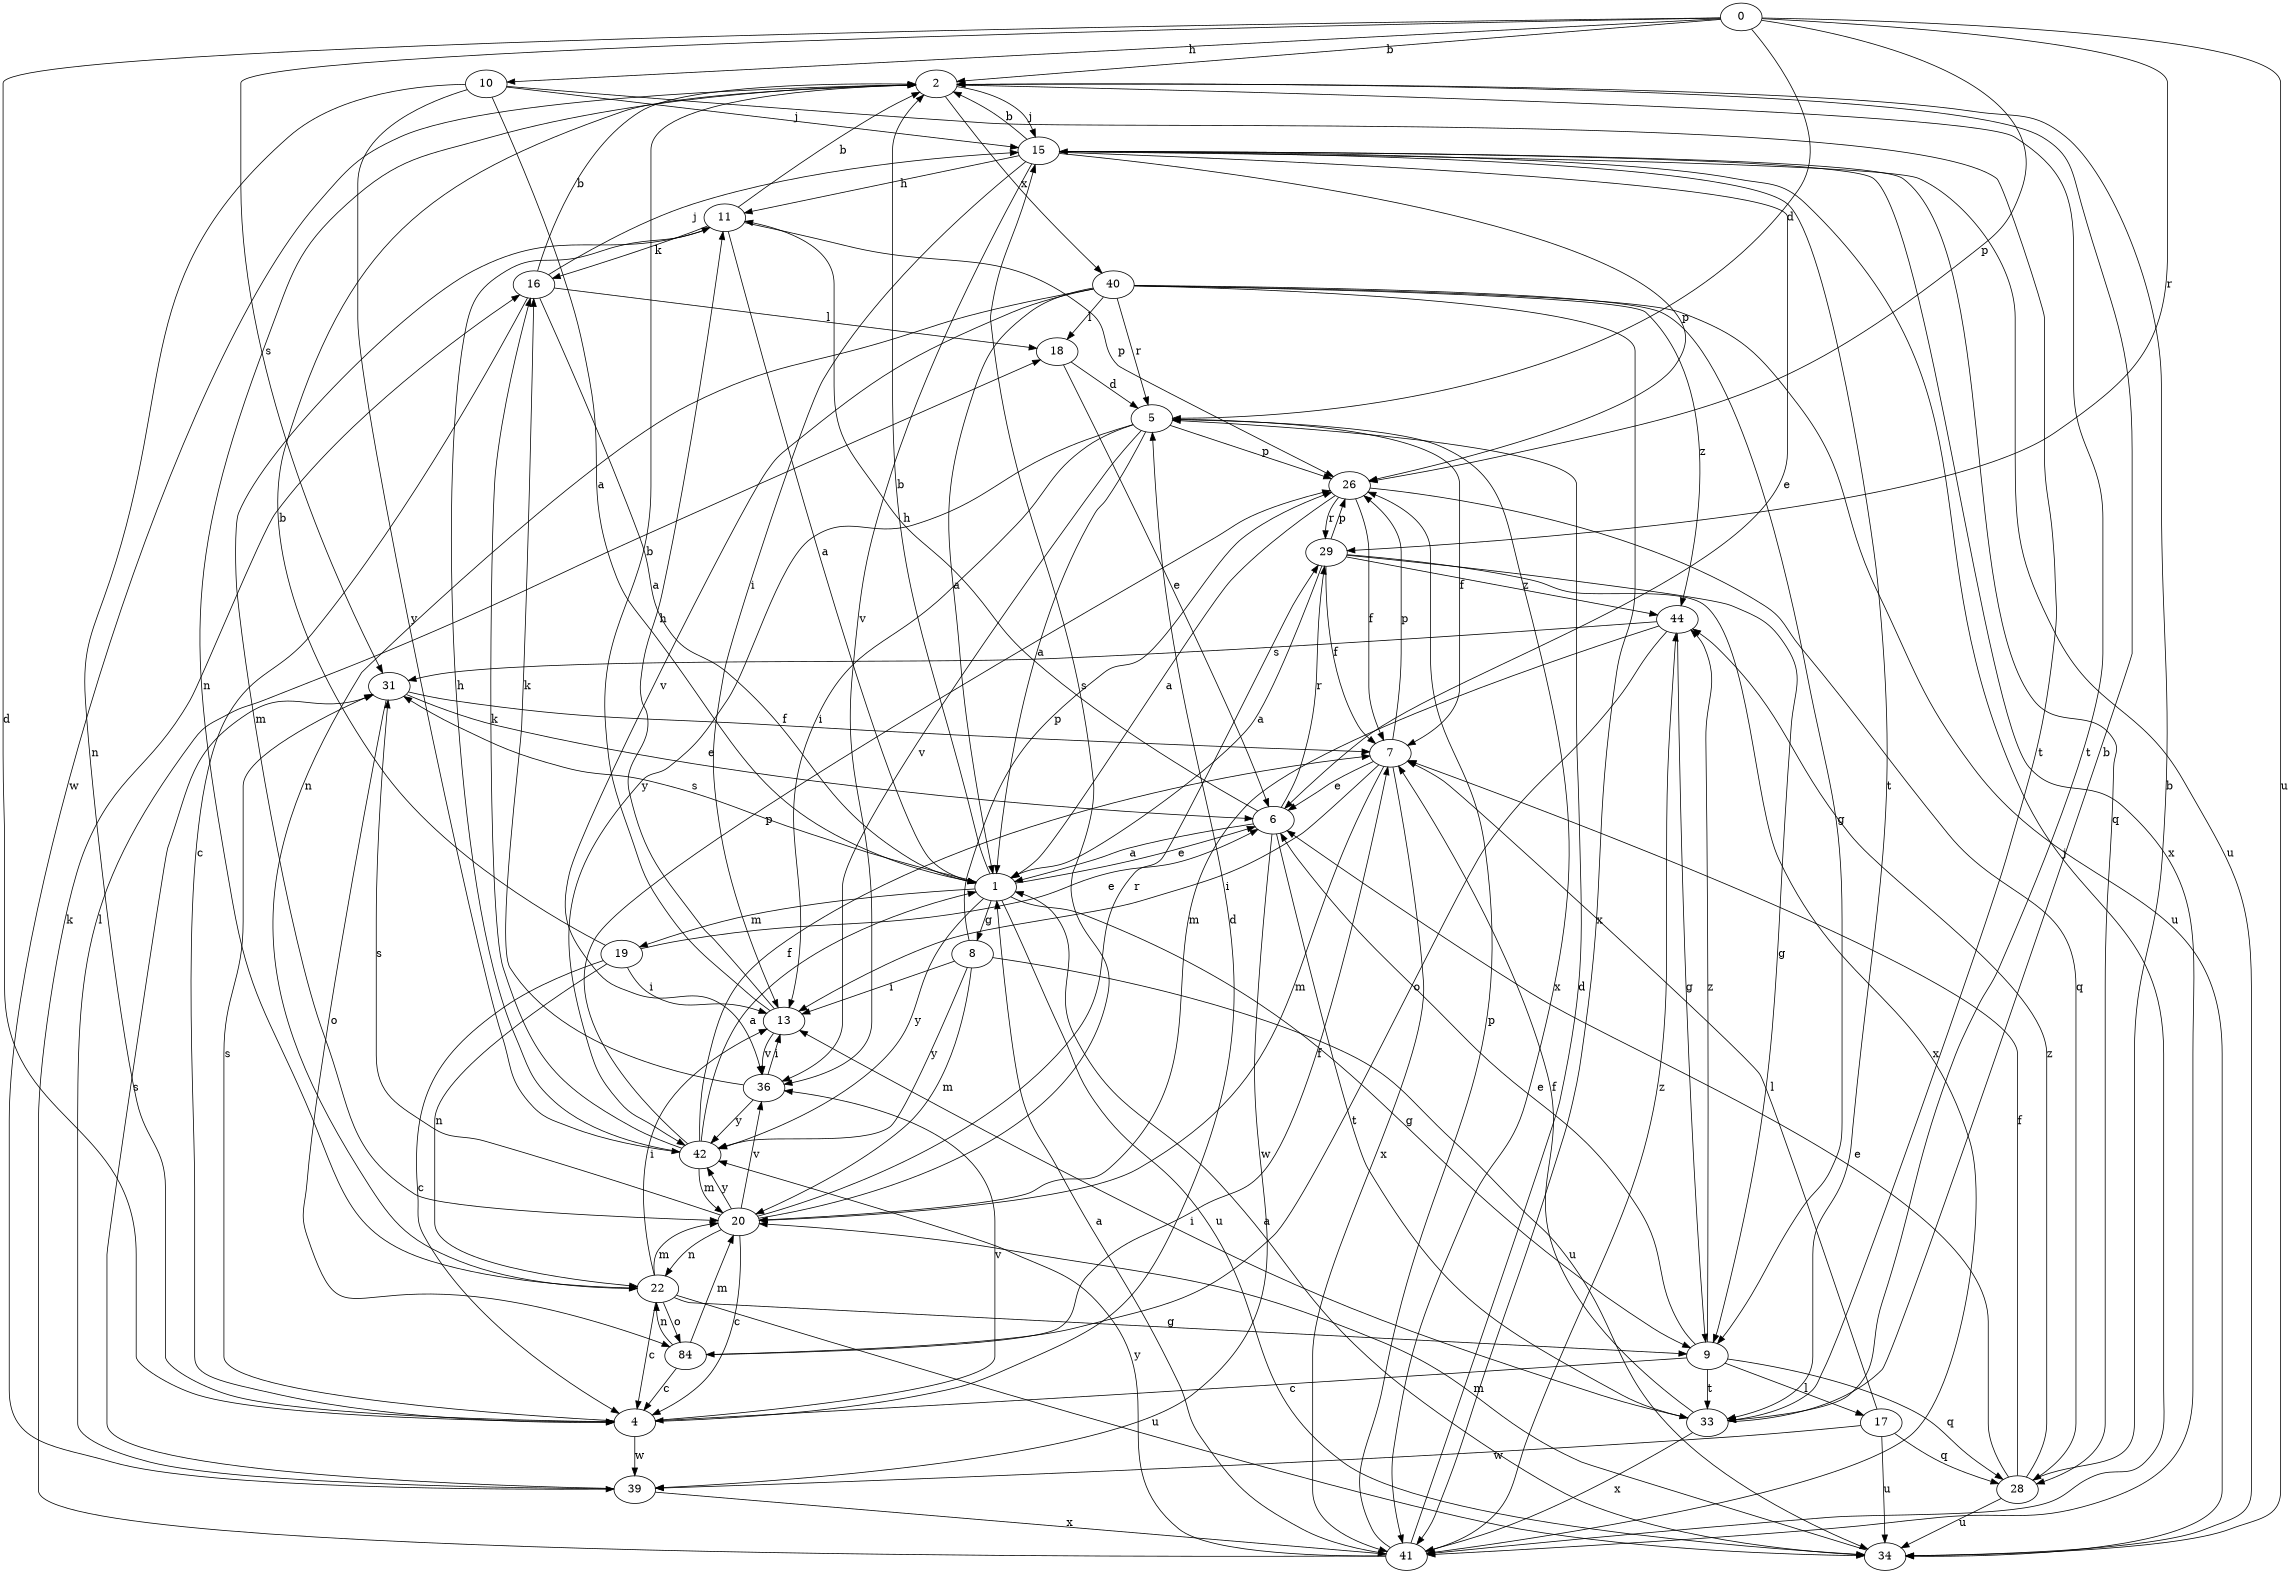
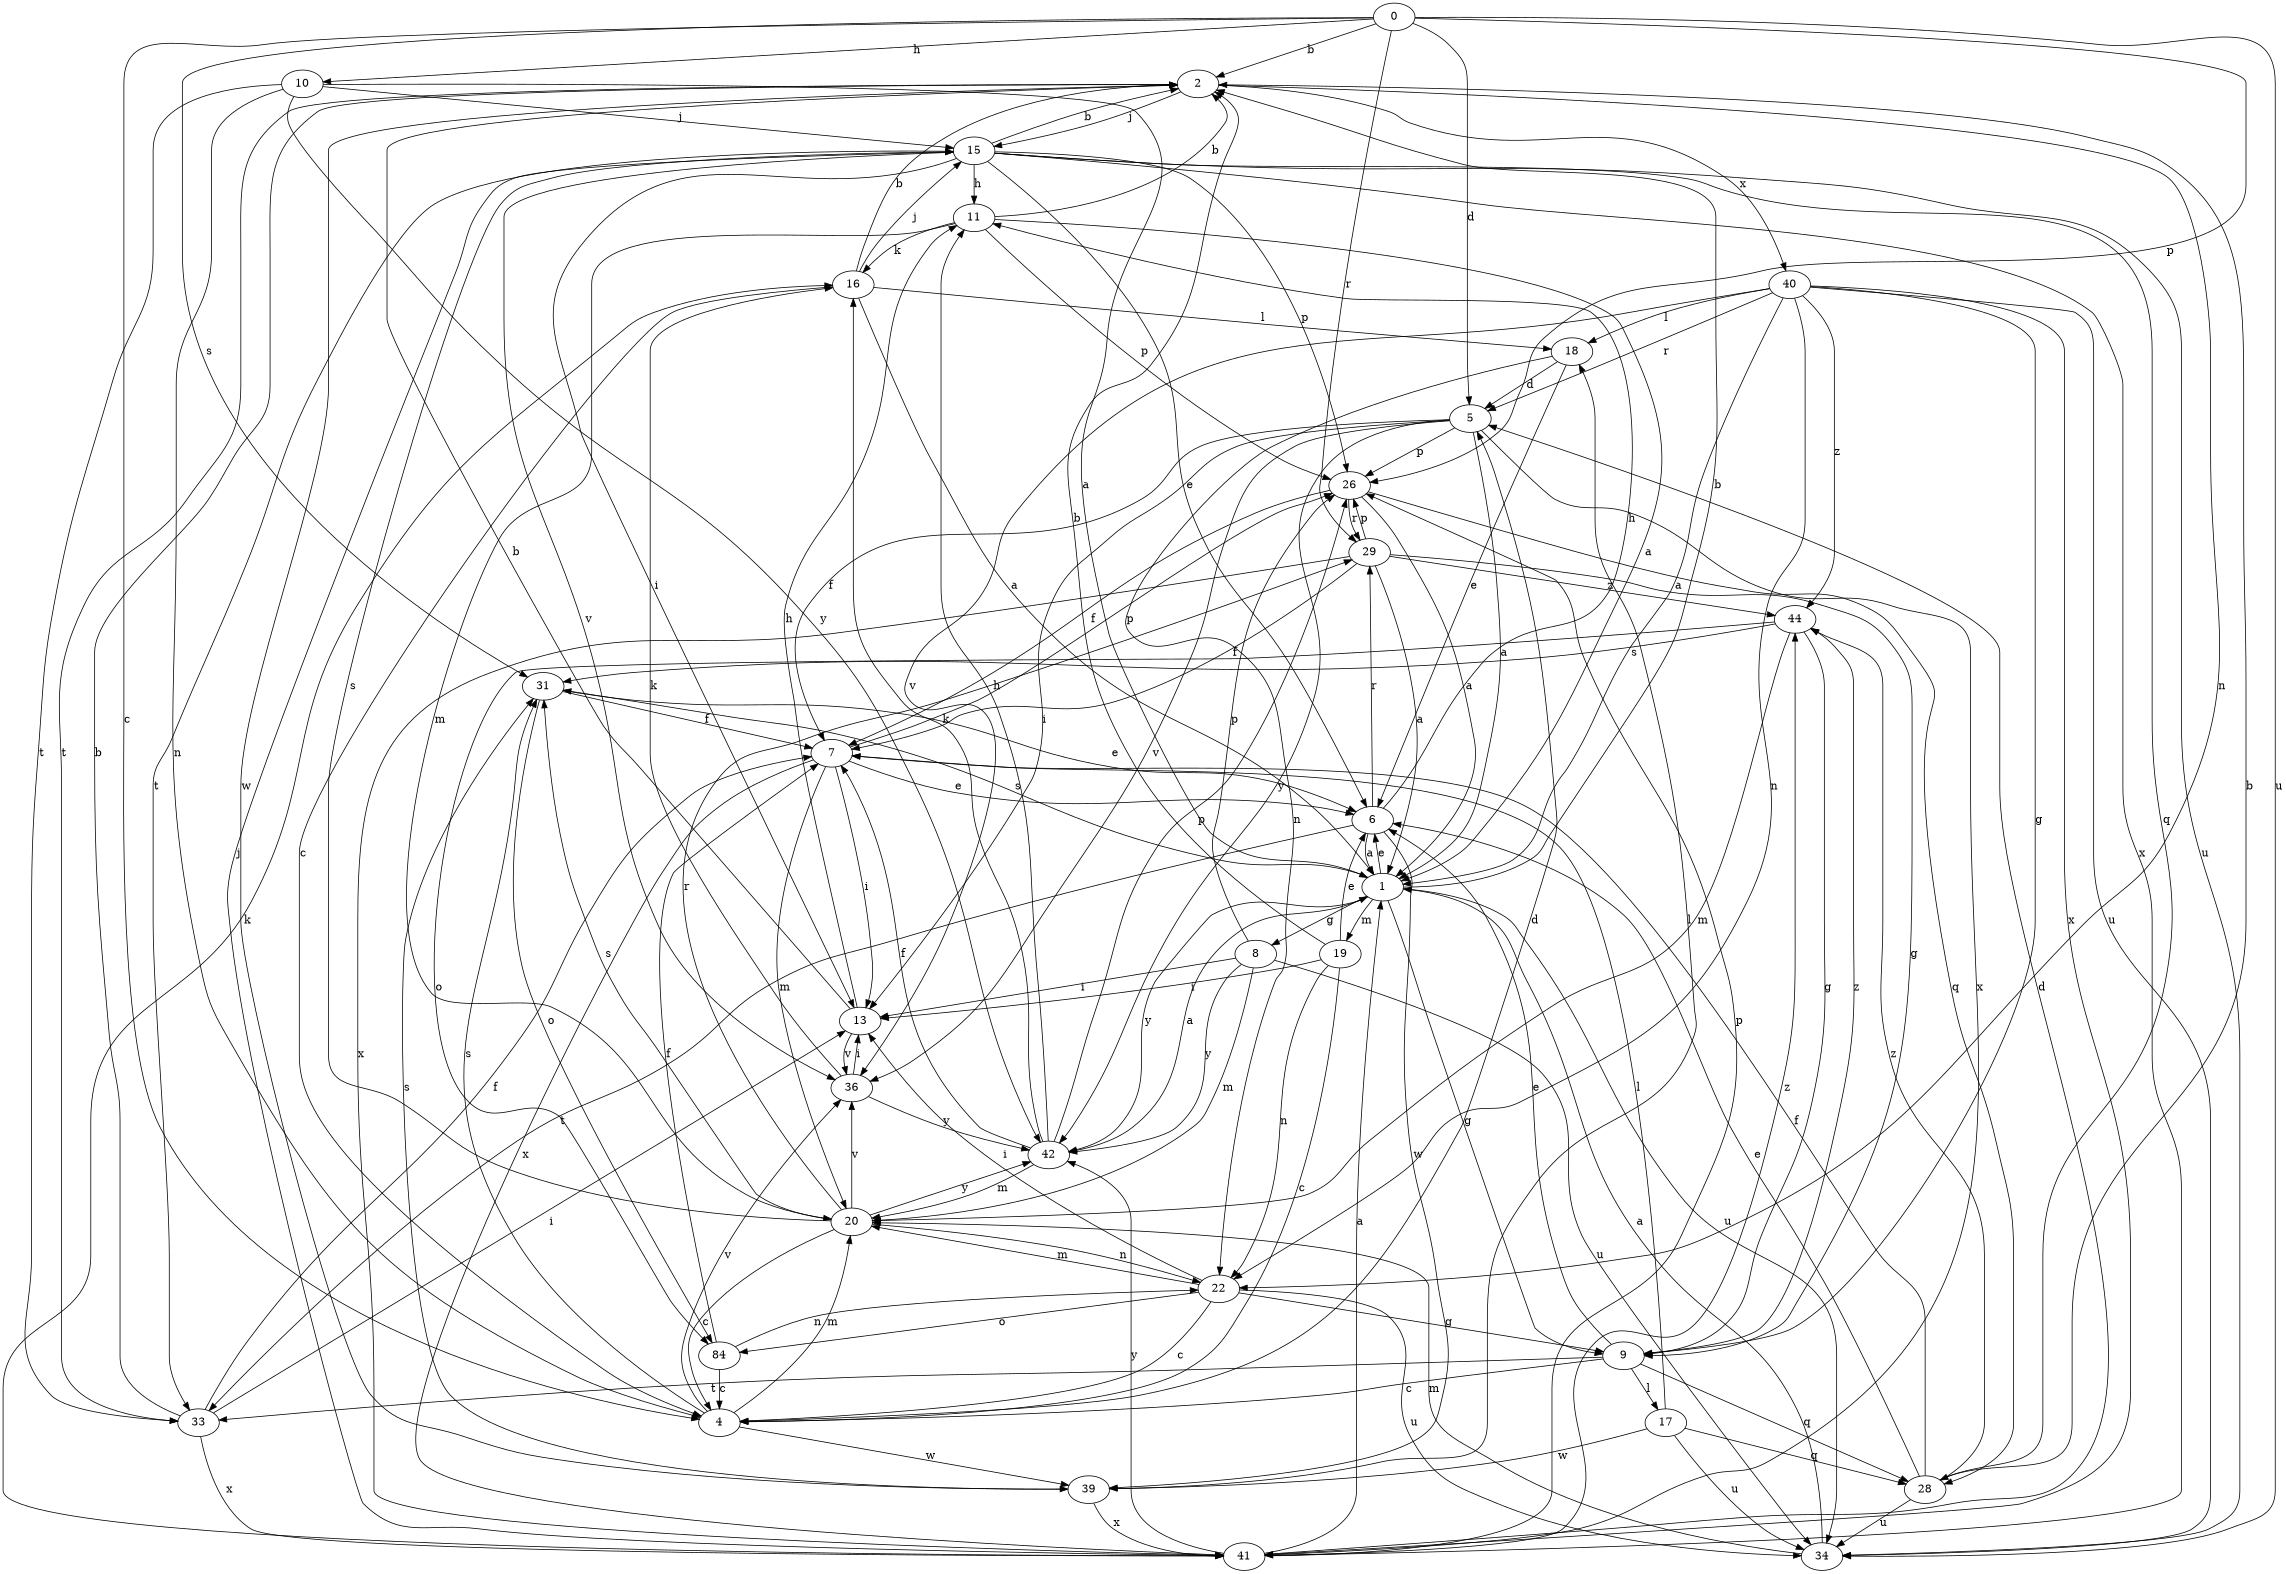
edge "18" -> "22": added, label "n"
edge "0" -> "4": label "d" -> "c"
edge "84" -> "20": now "4" -> "20"
